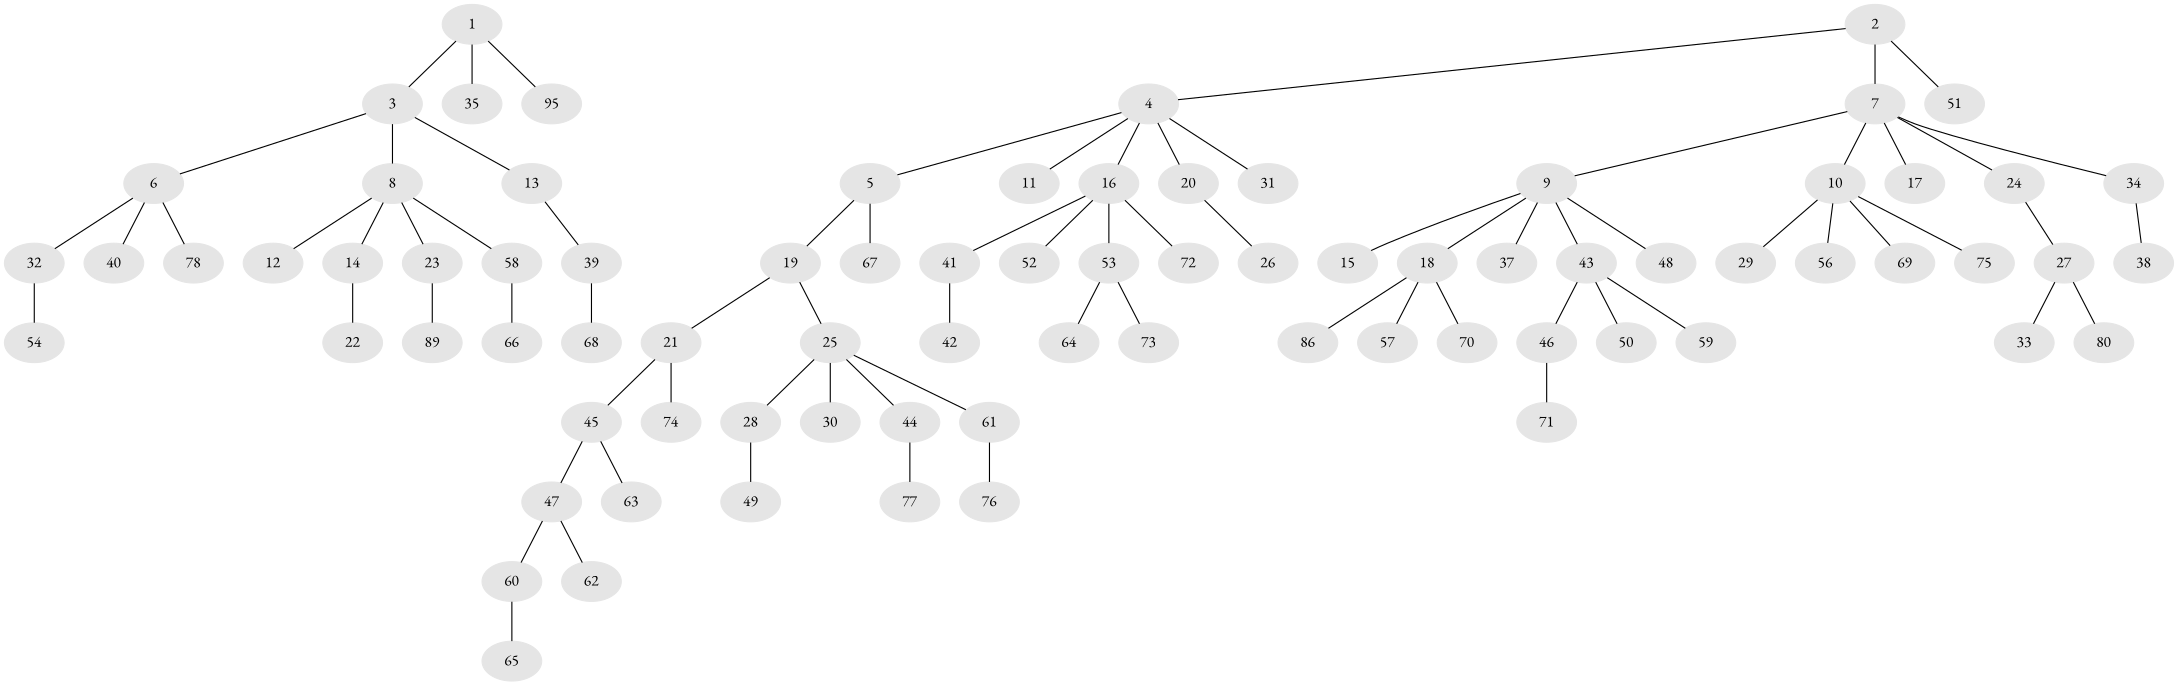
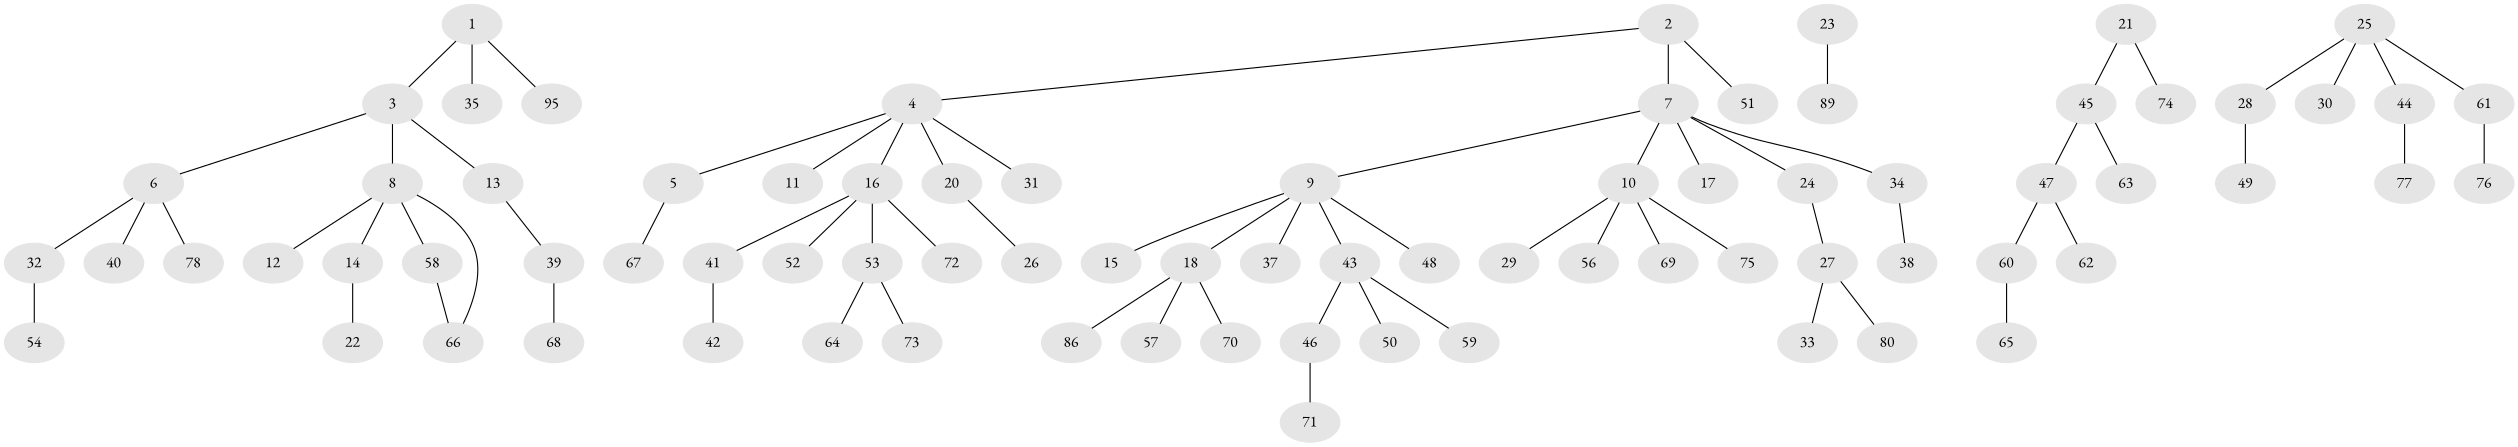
edge "8" -- "23": now "8" -- "66"
node "19": removed
